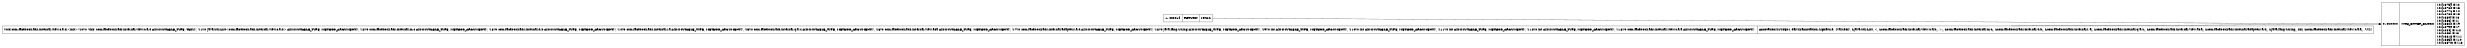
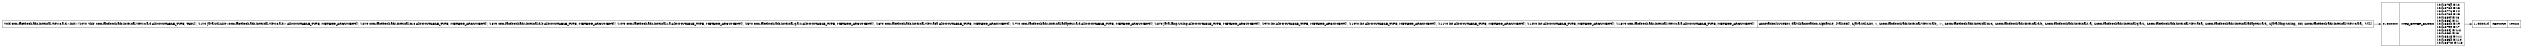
edge "1: 0x001d" -> "0: 0x0000": reversed
